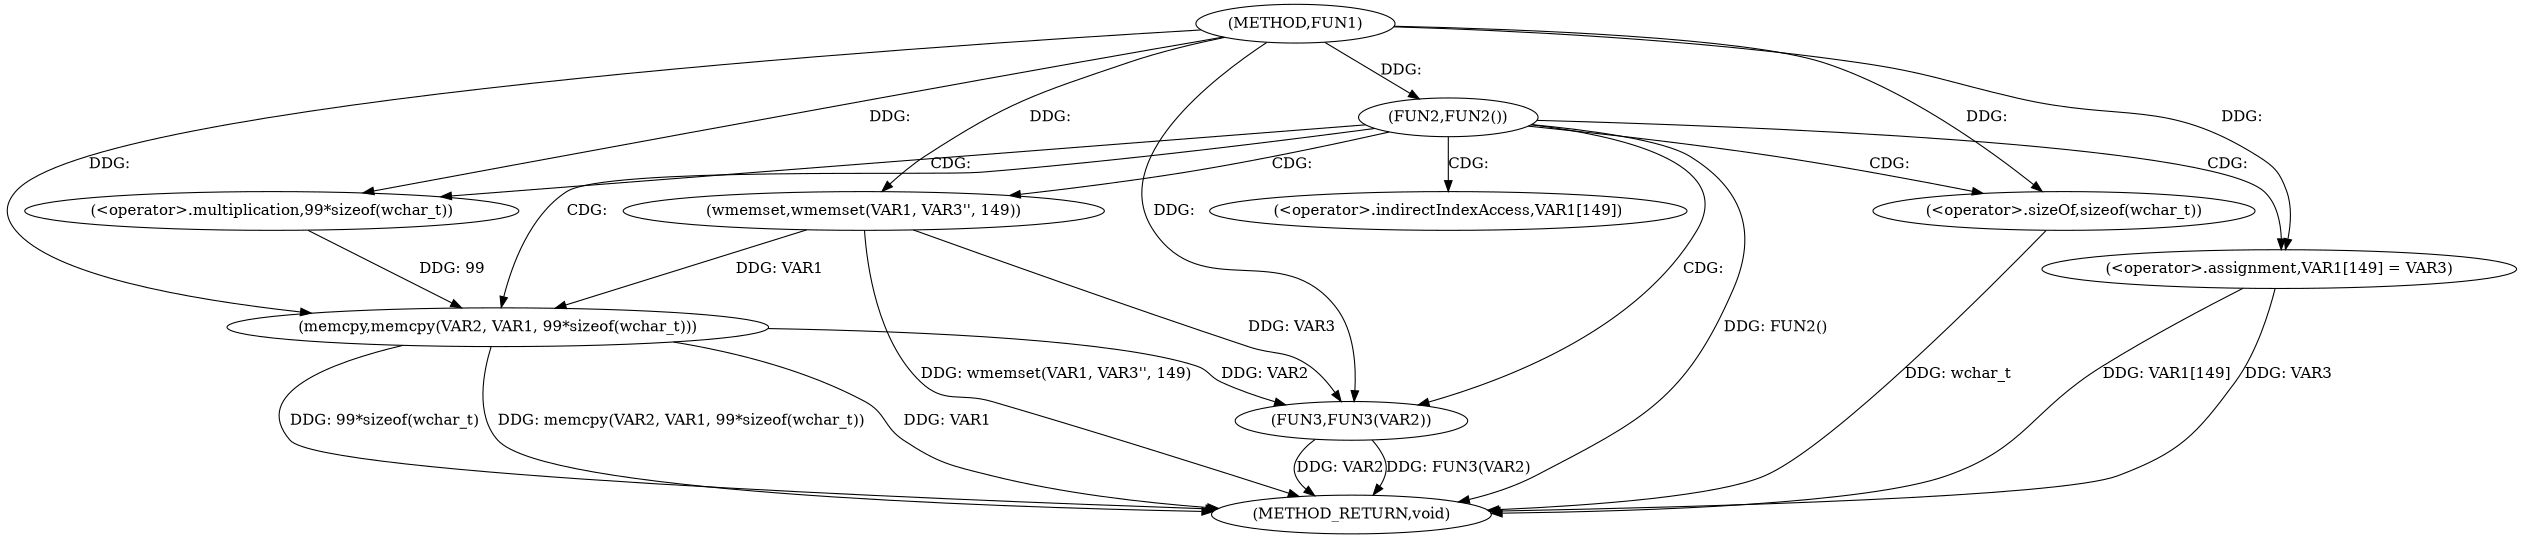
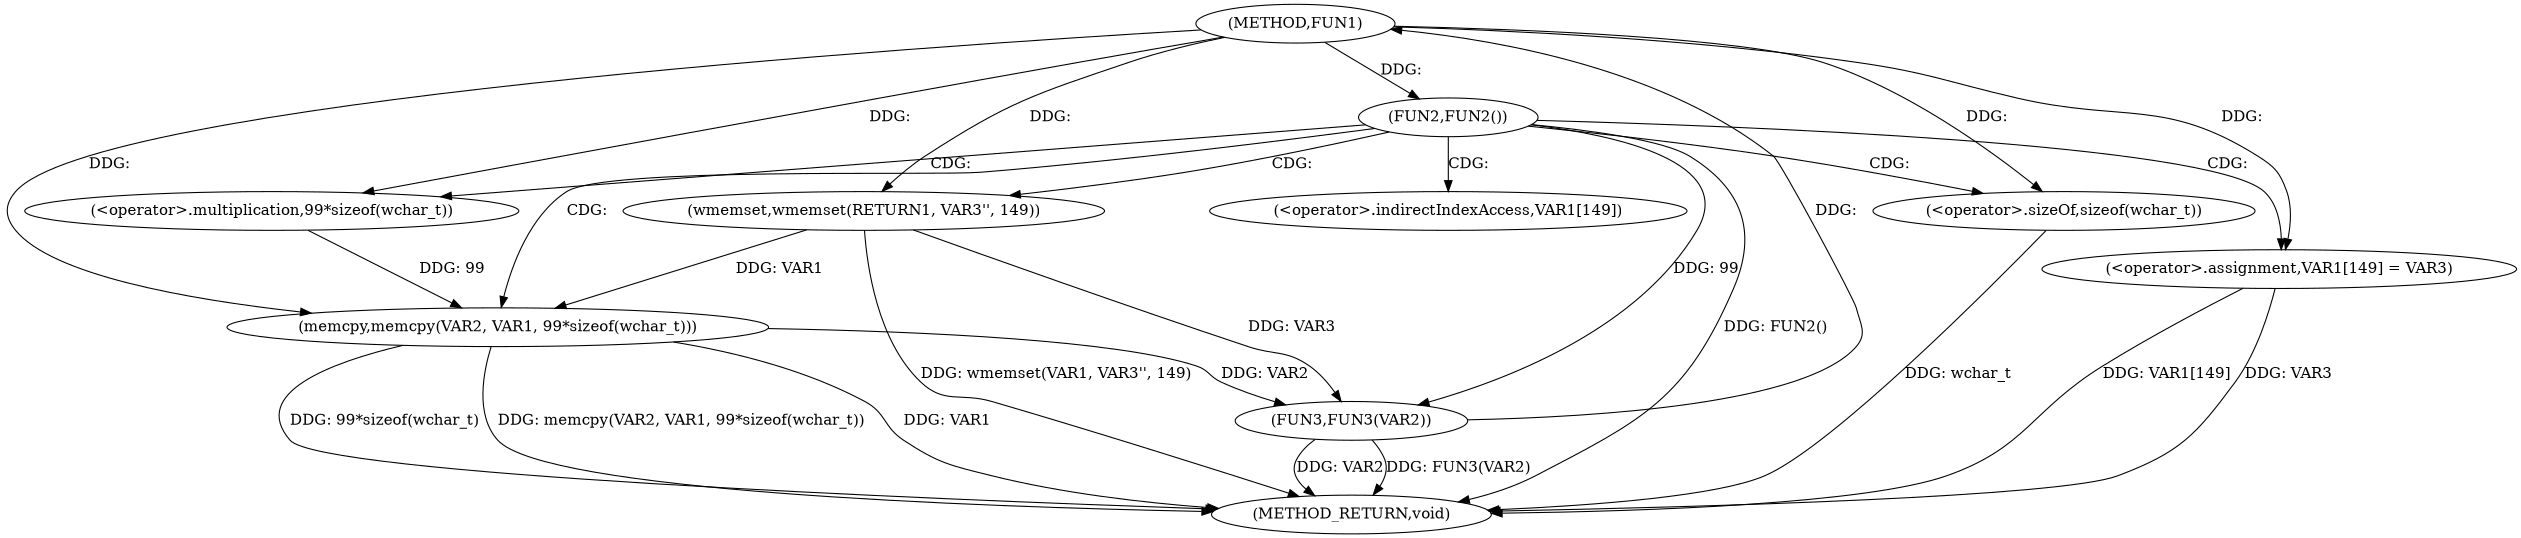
node "(wmemset,wmemset(VAR1, VAR3'', 149))": label "(wmemset,wmemset(VAR1, VAR3'', 149))" -> "(wmemset,wmemset(RETURN1, VAR3'', 149))"
edge "(METHOD,FUN1)" -> "(FUN3,FUN3(VAR2))": reversed
edge "(FUN2,FUN2())" -> "(FUN3,FUN3(VAR2))": label "CDG: " -> "DDG: 99"
